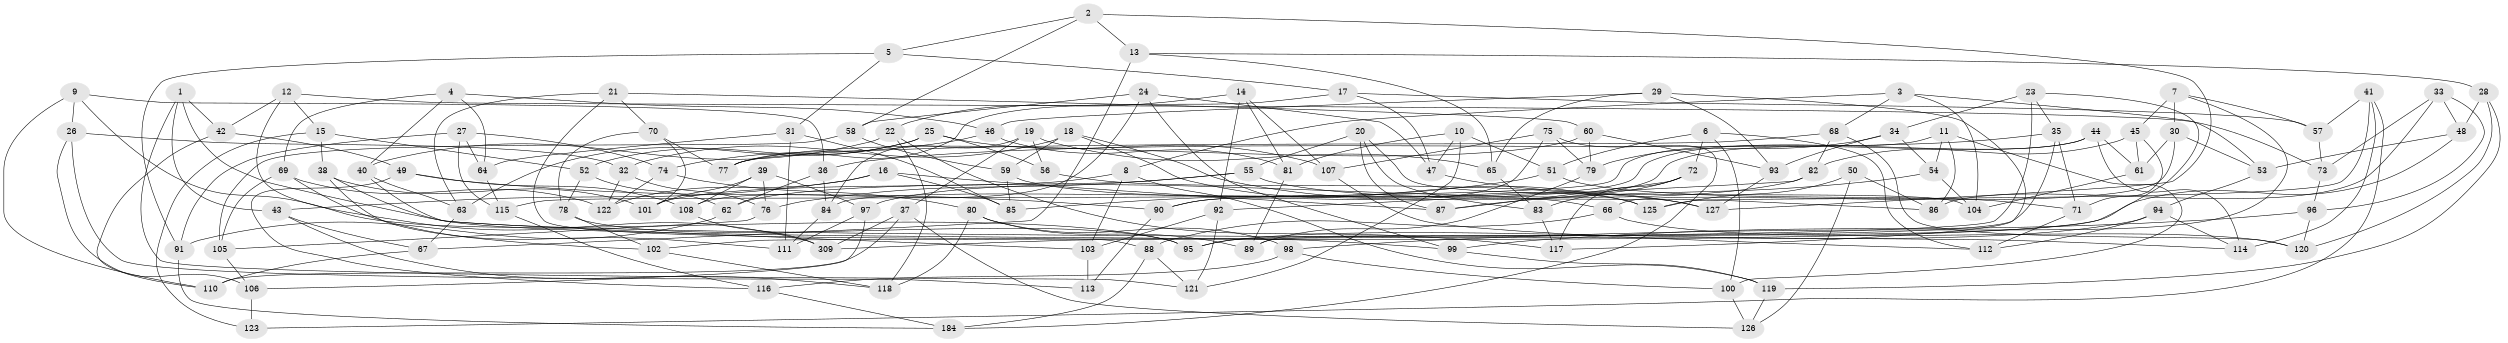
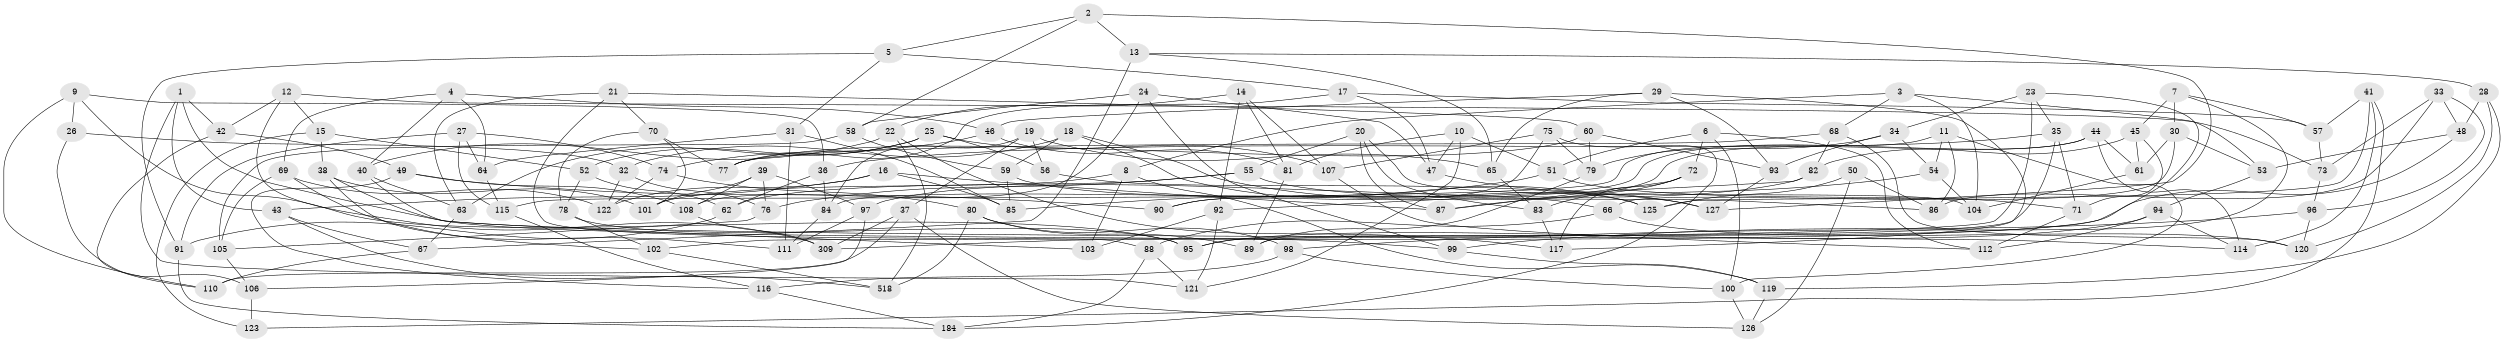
node "118": label "118" -> "518"
node "113": removed
